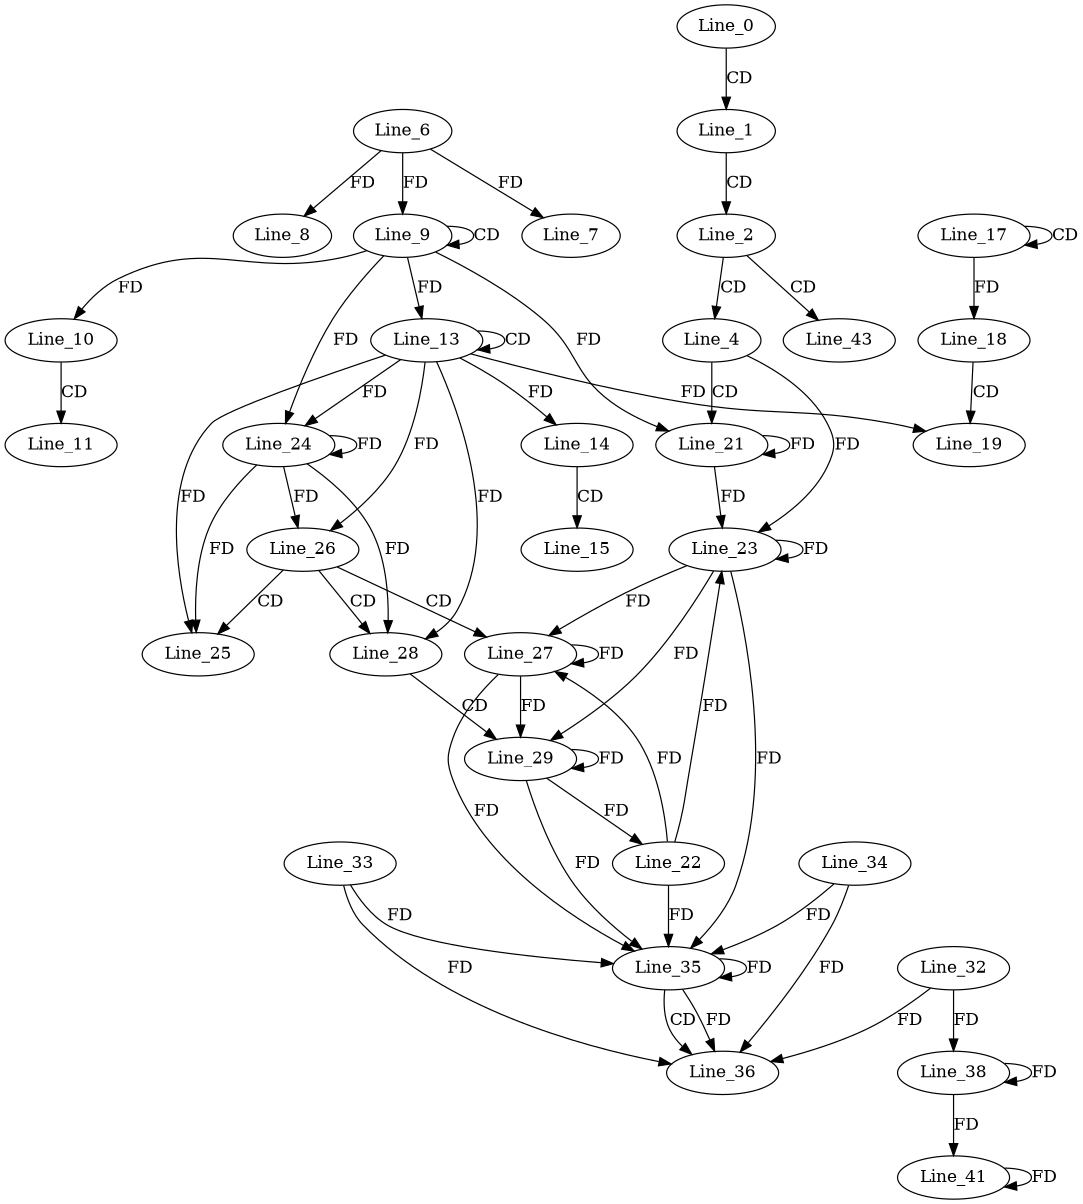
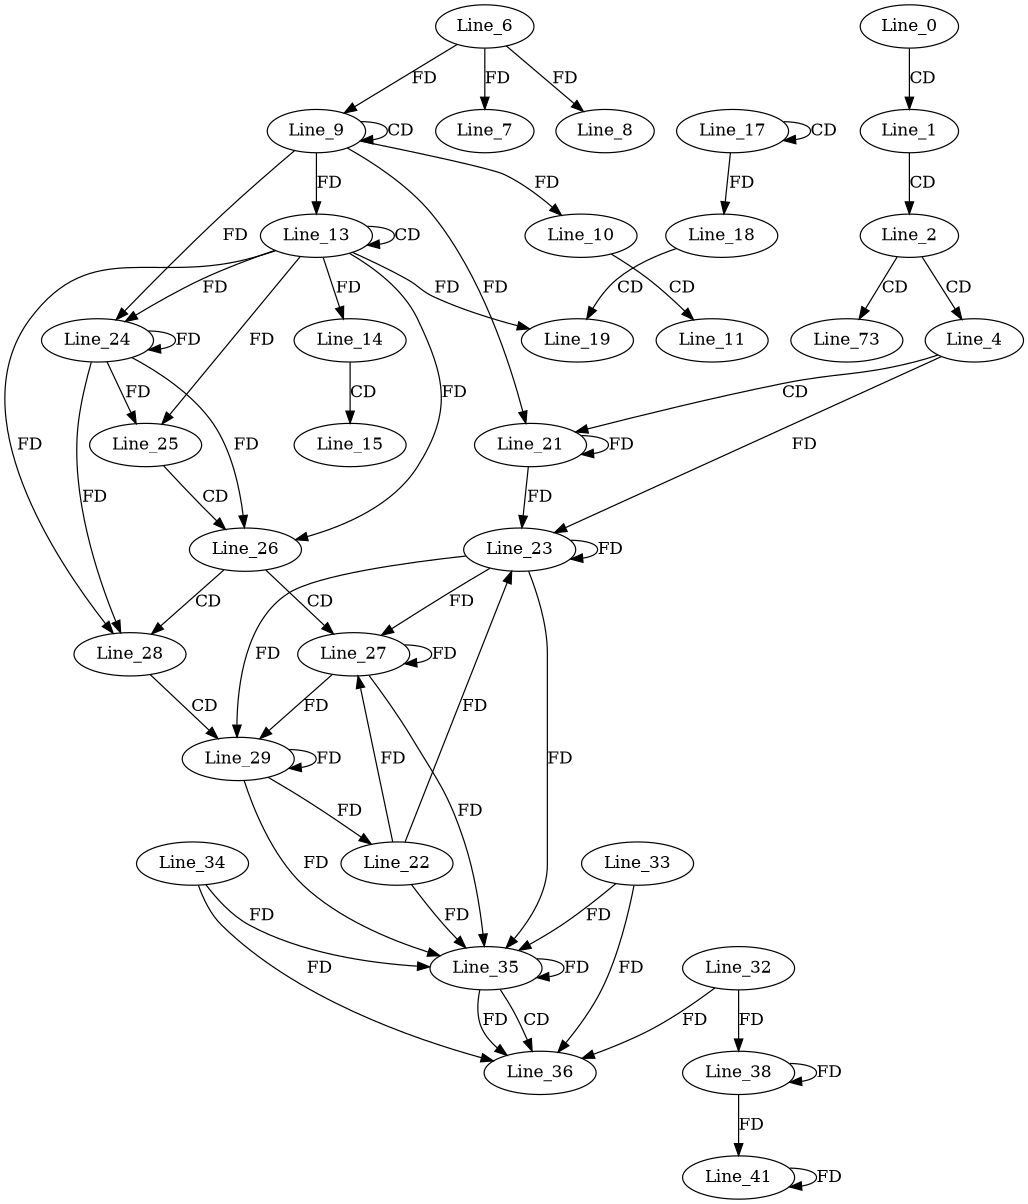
node "Line_43": label "Line_43" -> "Line_73"
edge "Line_26" -> "Line_25": reversed
